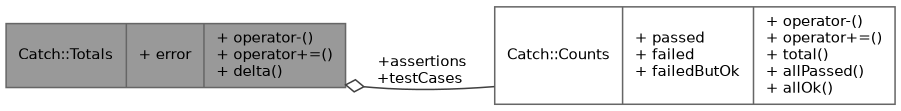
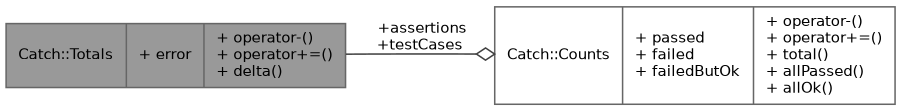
edge "Catch::Counts" -> "Catch::Totals": reversed
